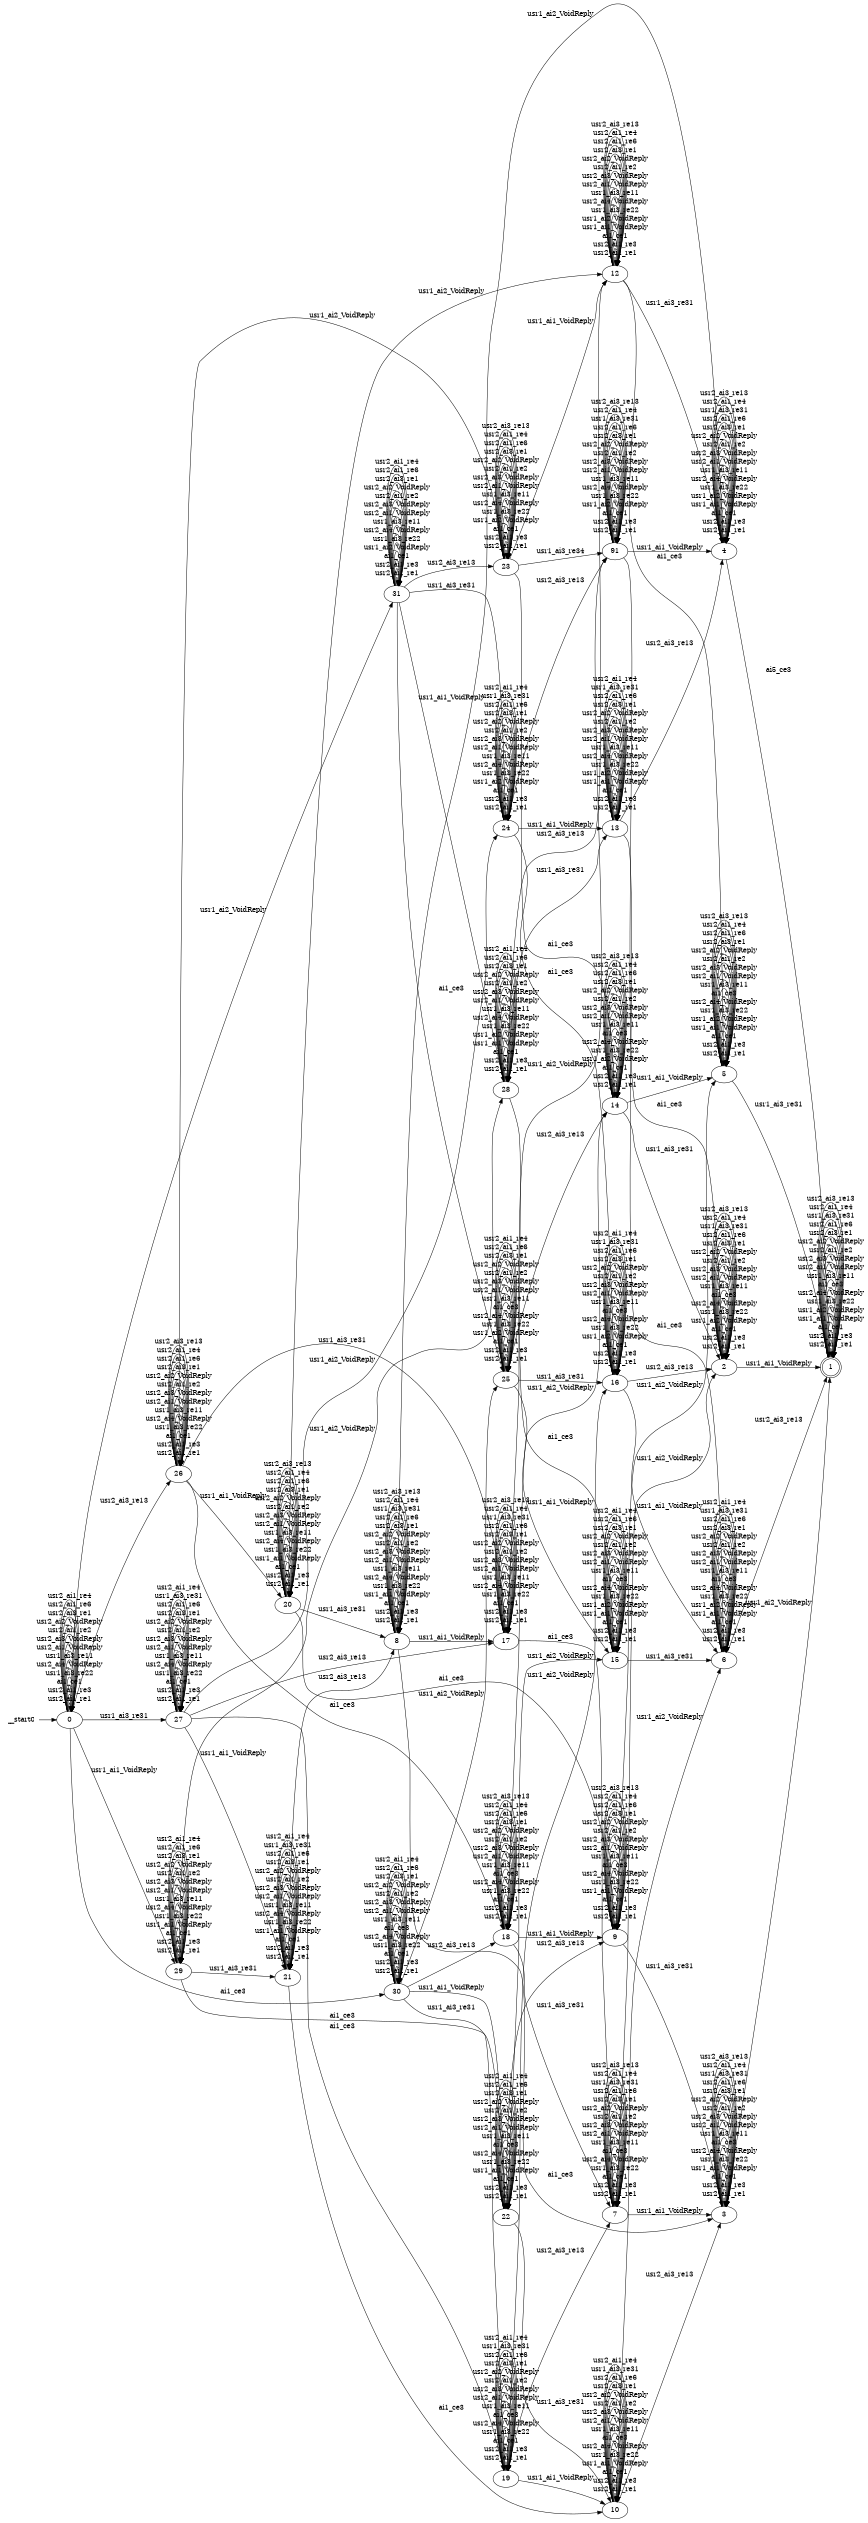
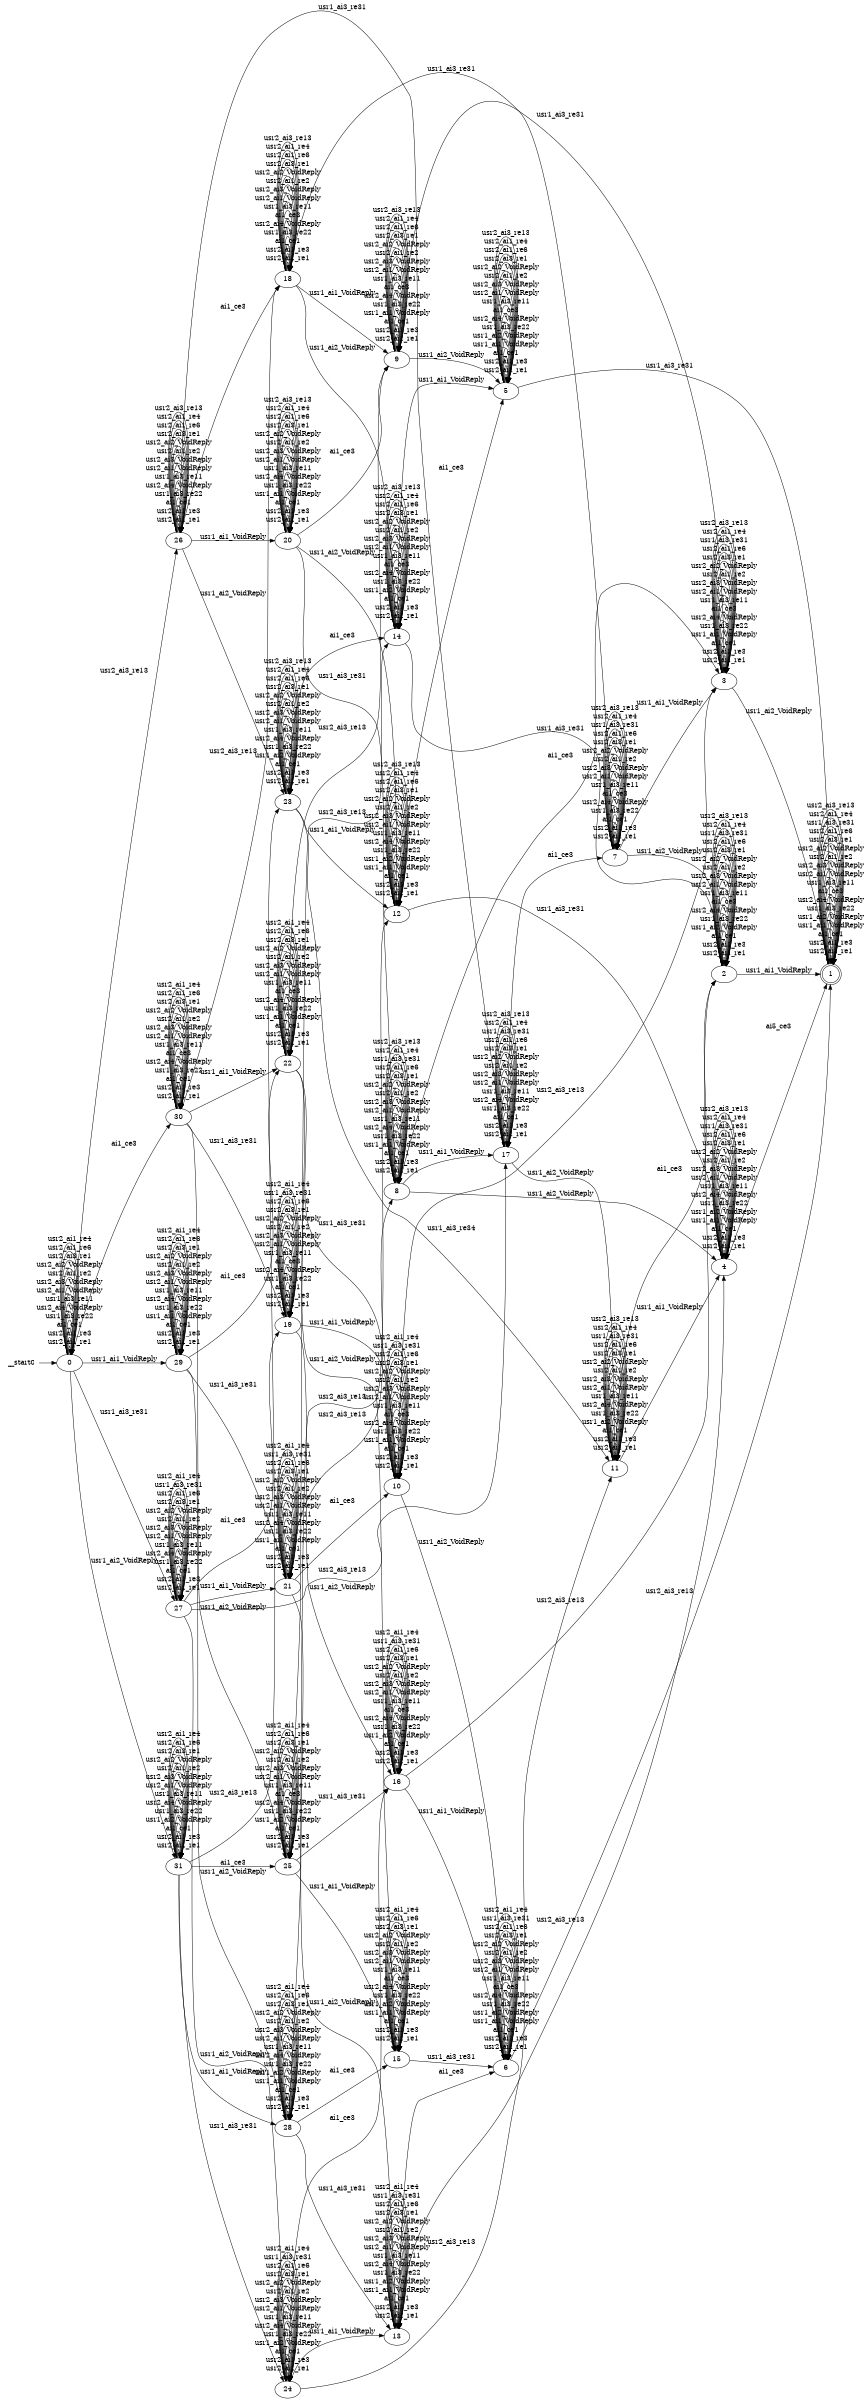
node "91": label "91" -> "11"
edge "21" -> "13": added, label "usr1_ai2_VoidReply"
edge "19" -> "7": removed, label "usr2_ai3_re13"
